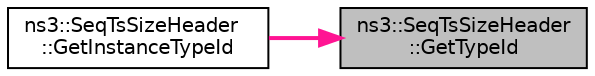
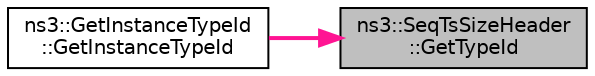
node "ns3::SeqTsSizeHeader ::GetInstanceTypeId": label "ns3::SeqTsSizeHeader ::GetInstanceTypeId" -> "ns3::GetInstanceTypeId ::GetInstanceTypeId"
